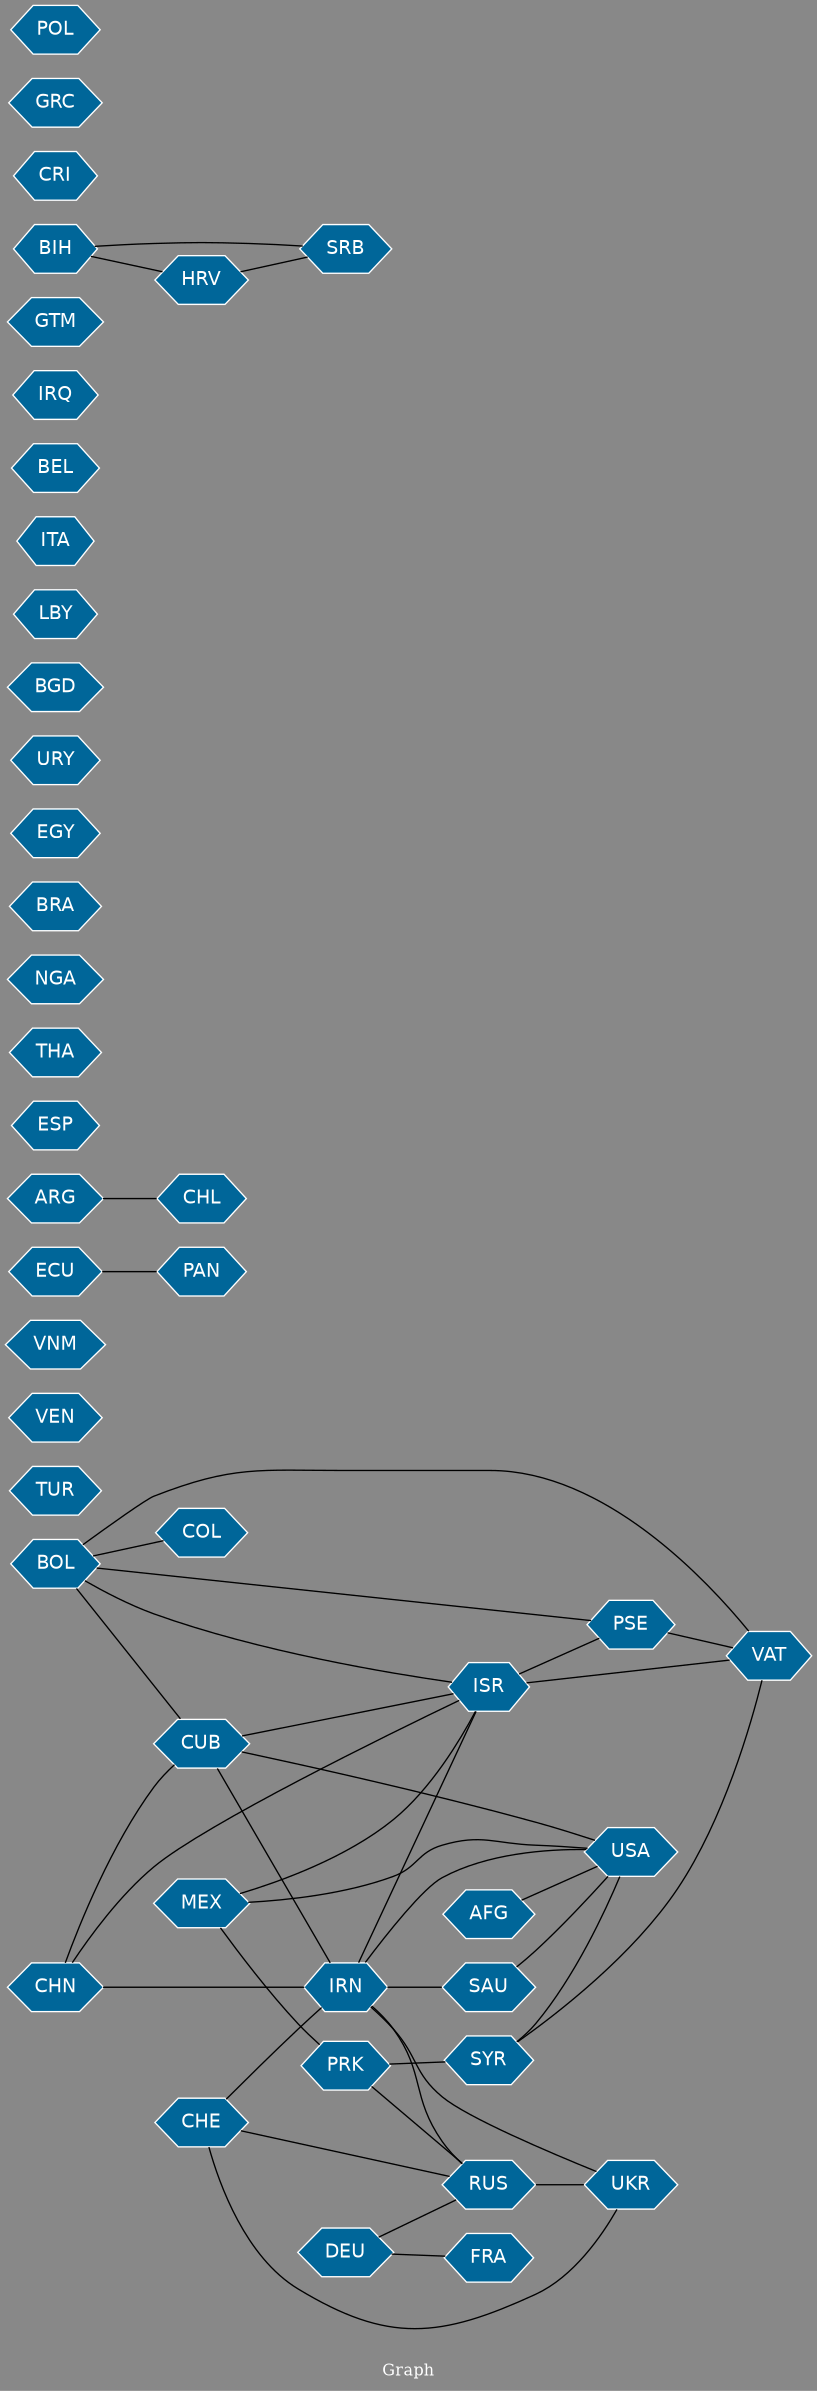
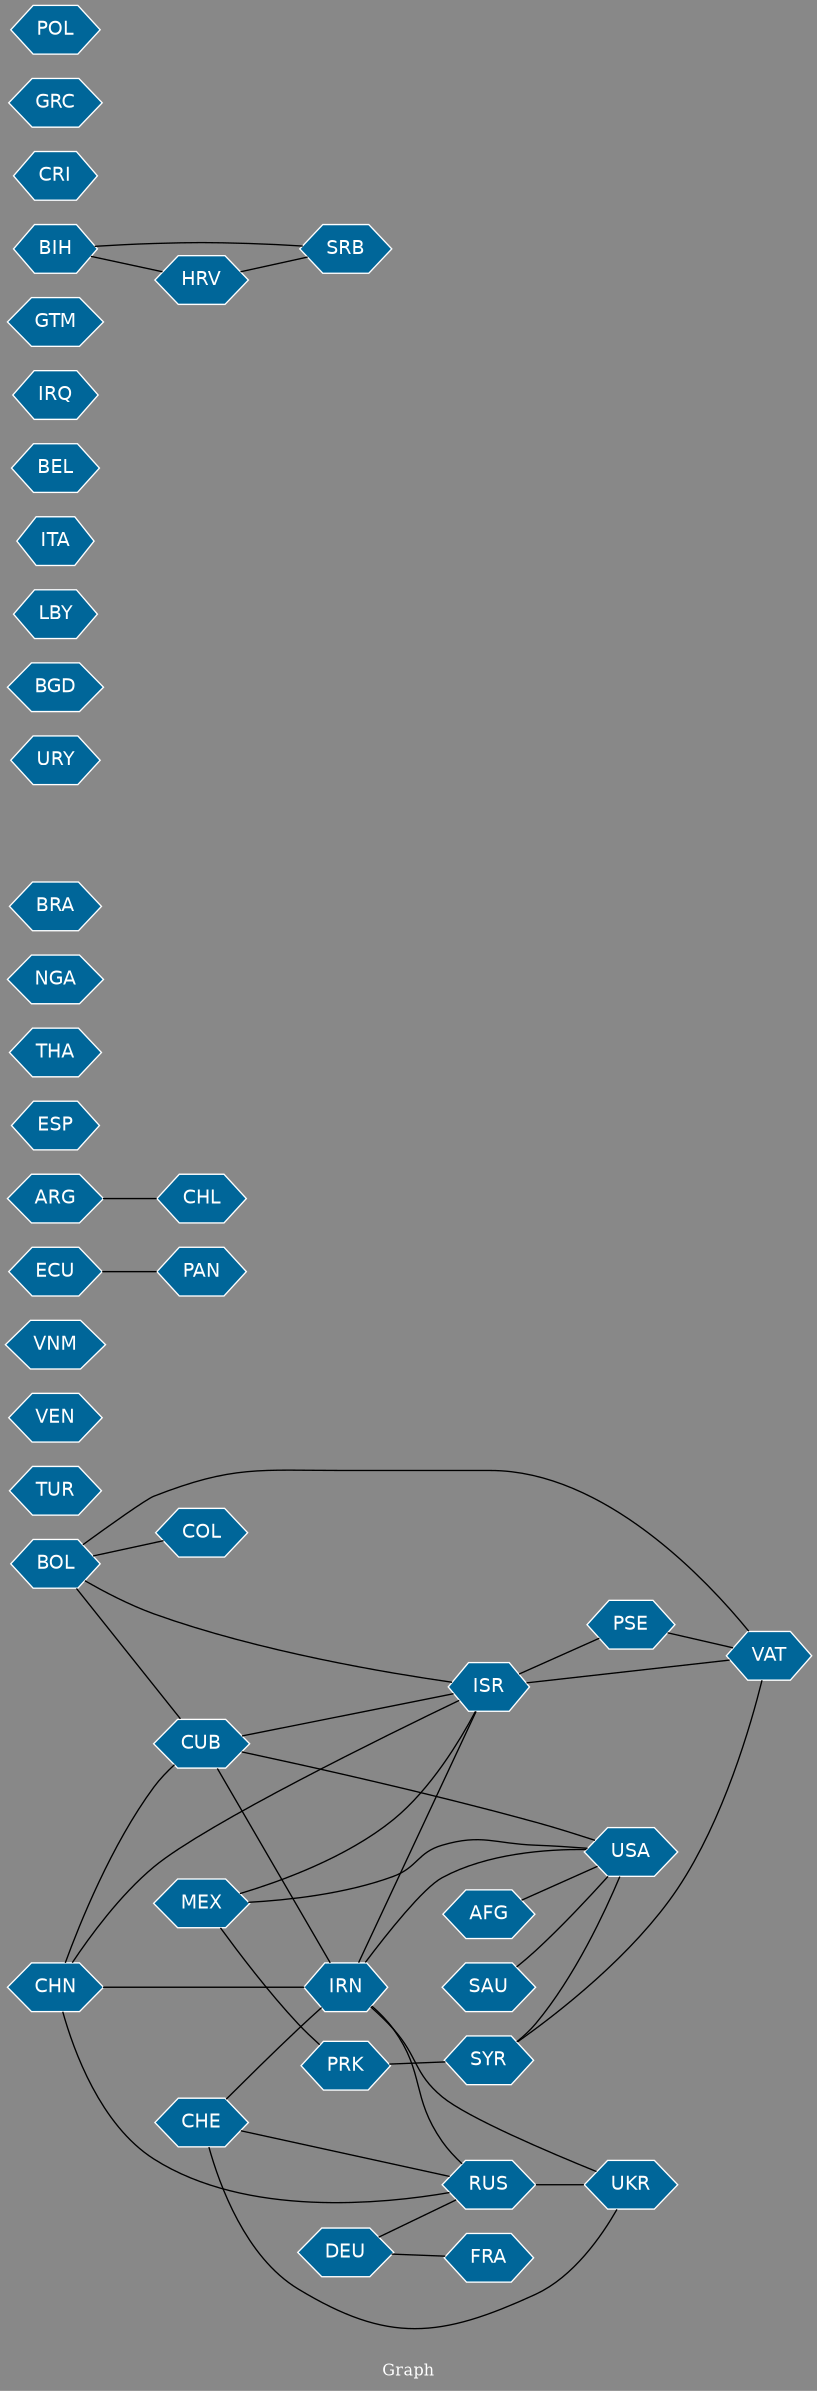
node "EGY": removed
edge "BOL" -- "PSE": removed
edge "IRN" -- "SAU": removed
edge "PRK" -- "RUS": now "CHN" -- "RUS"
